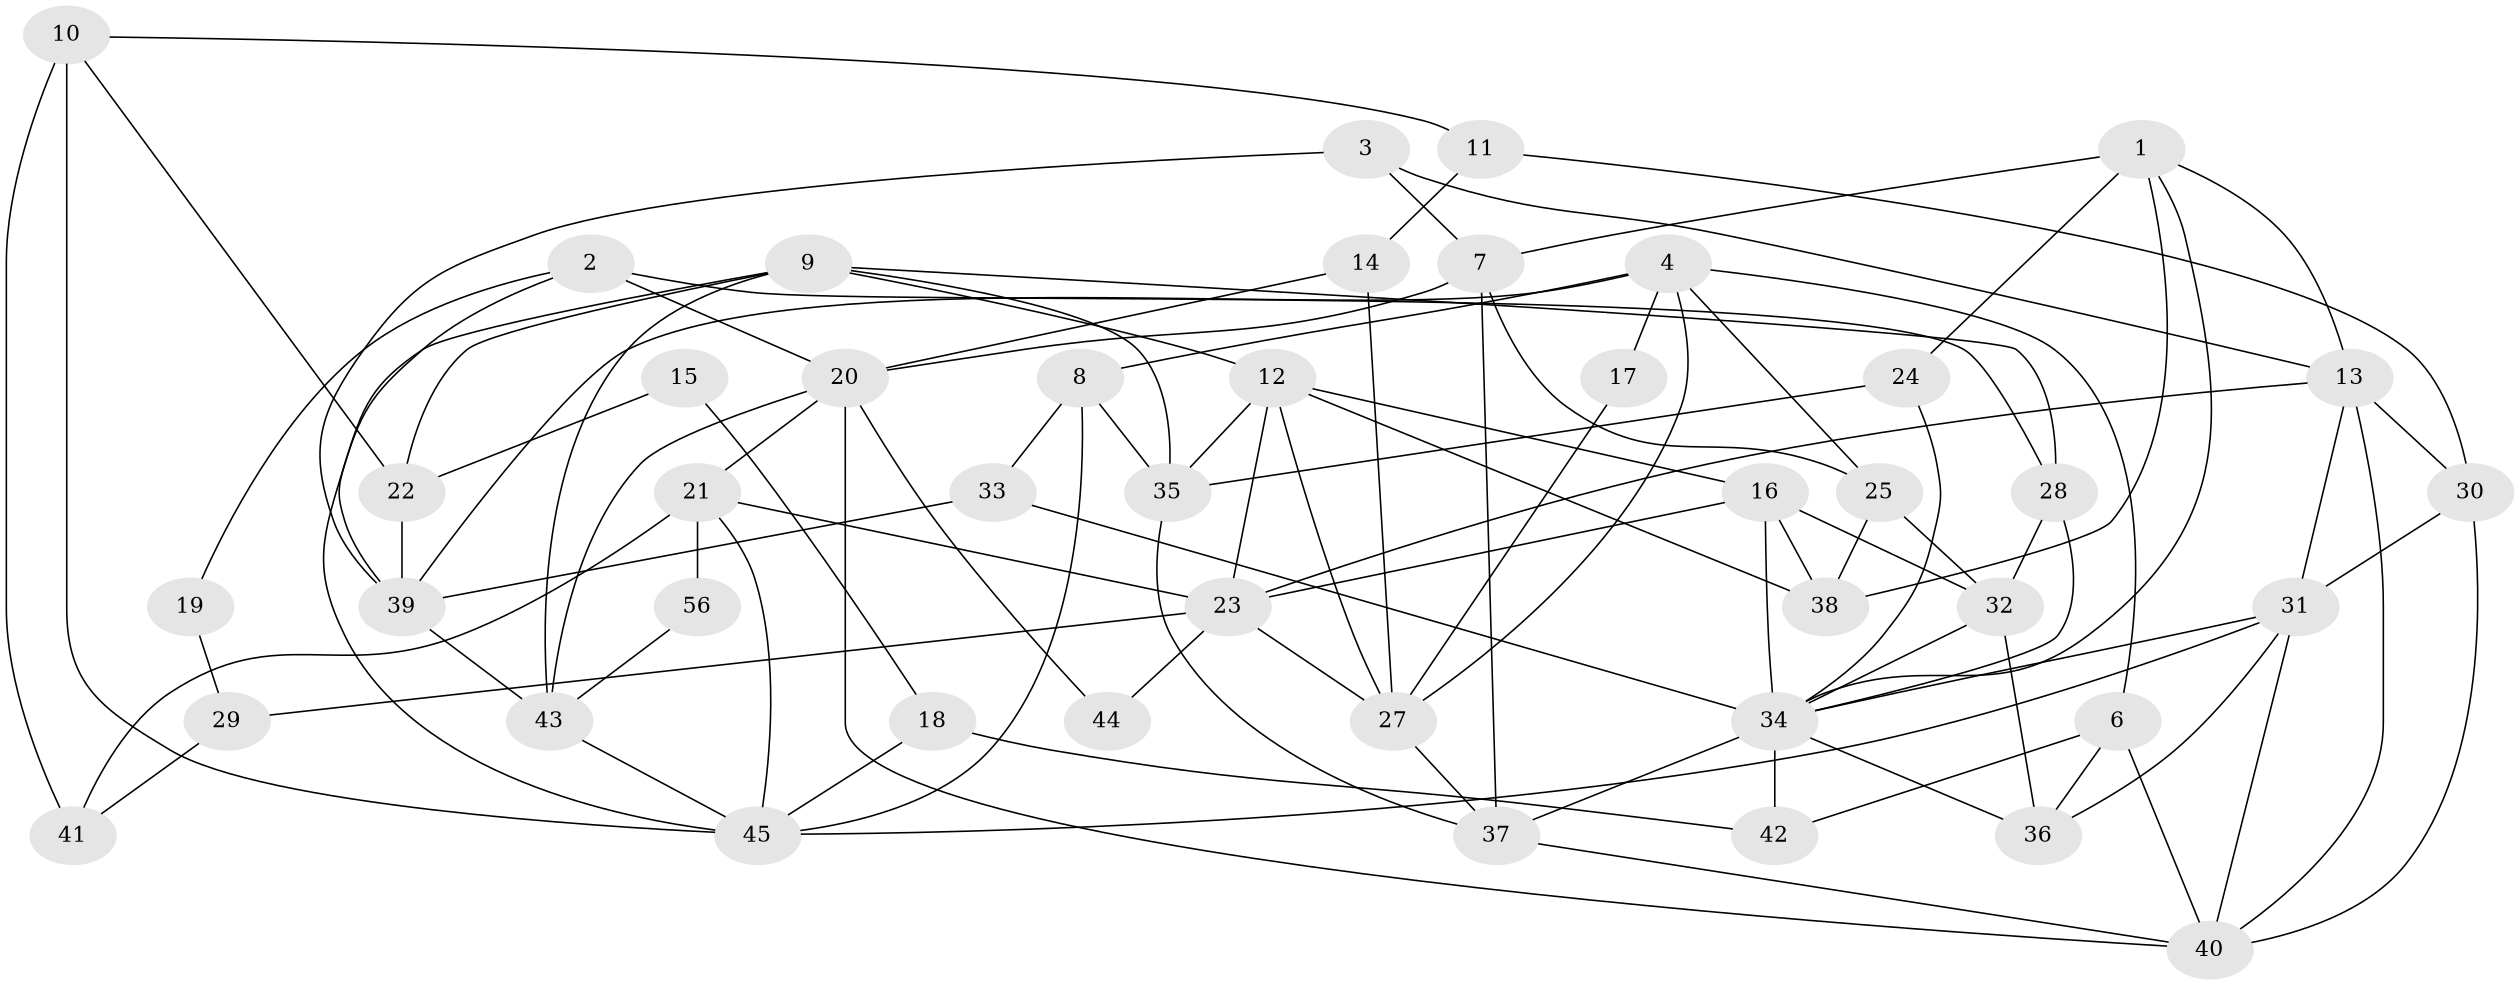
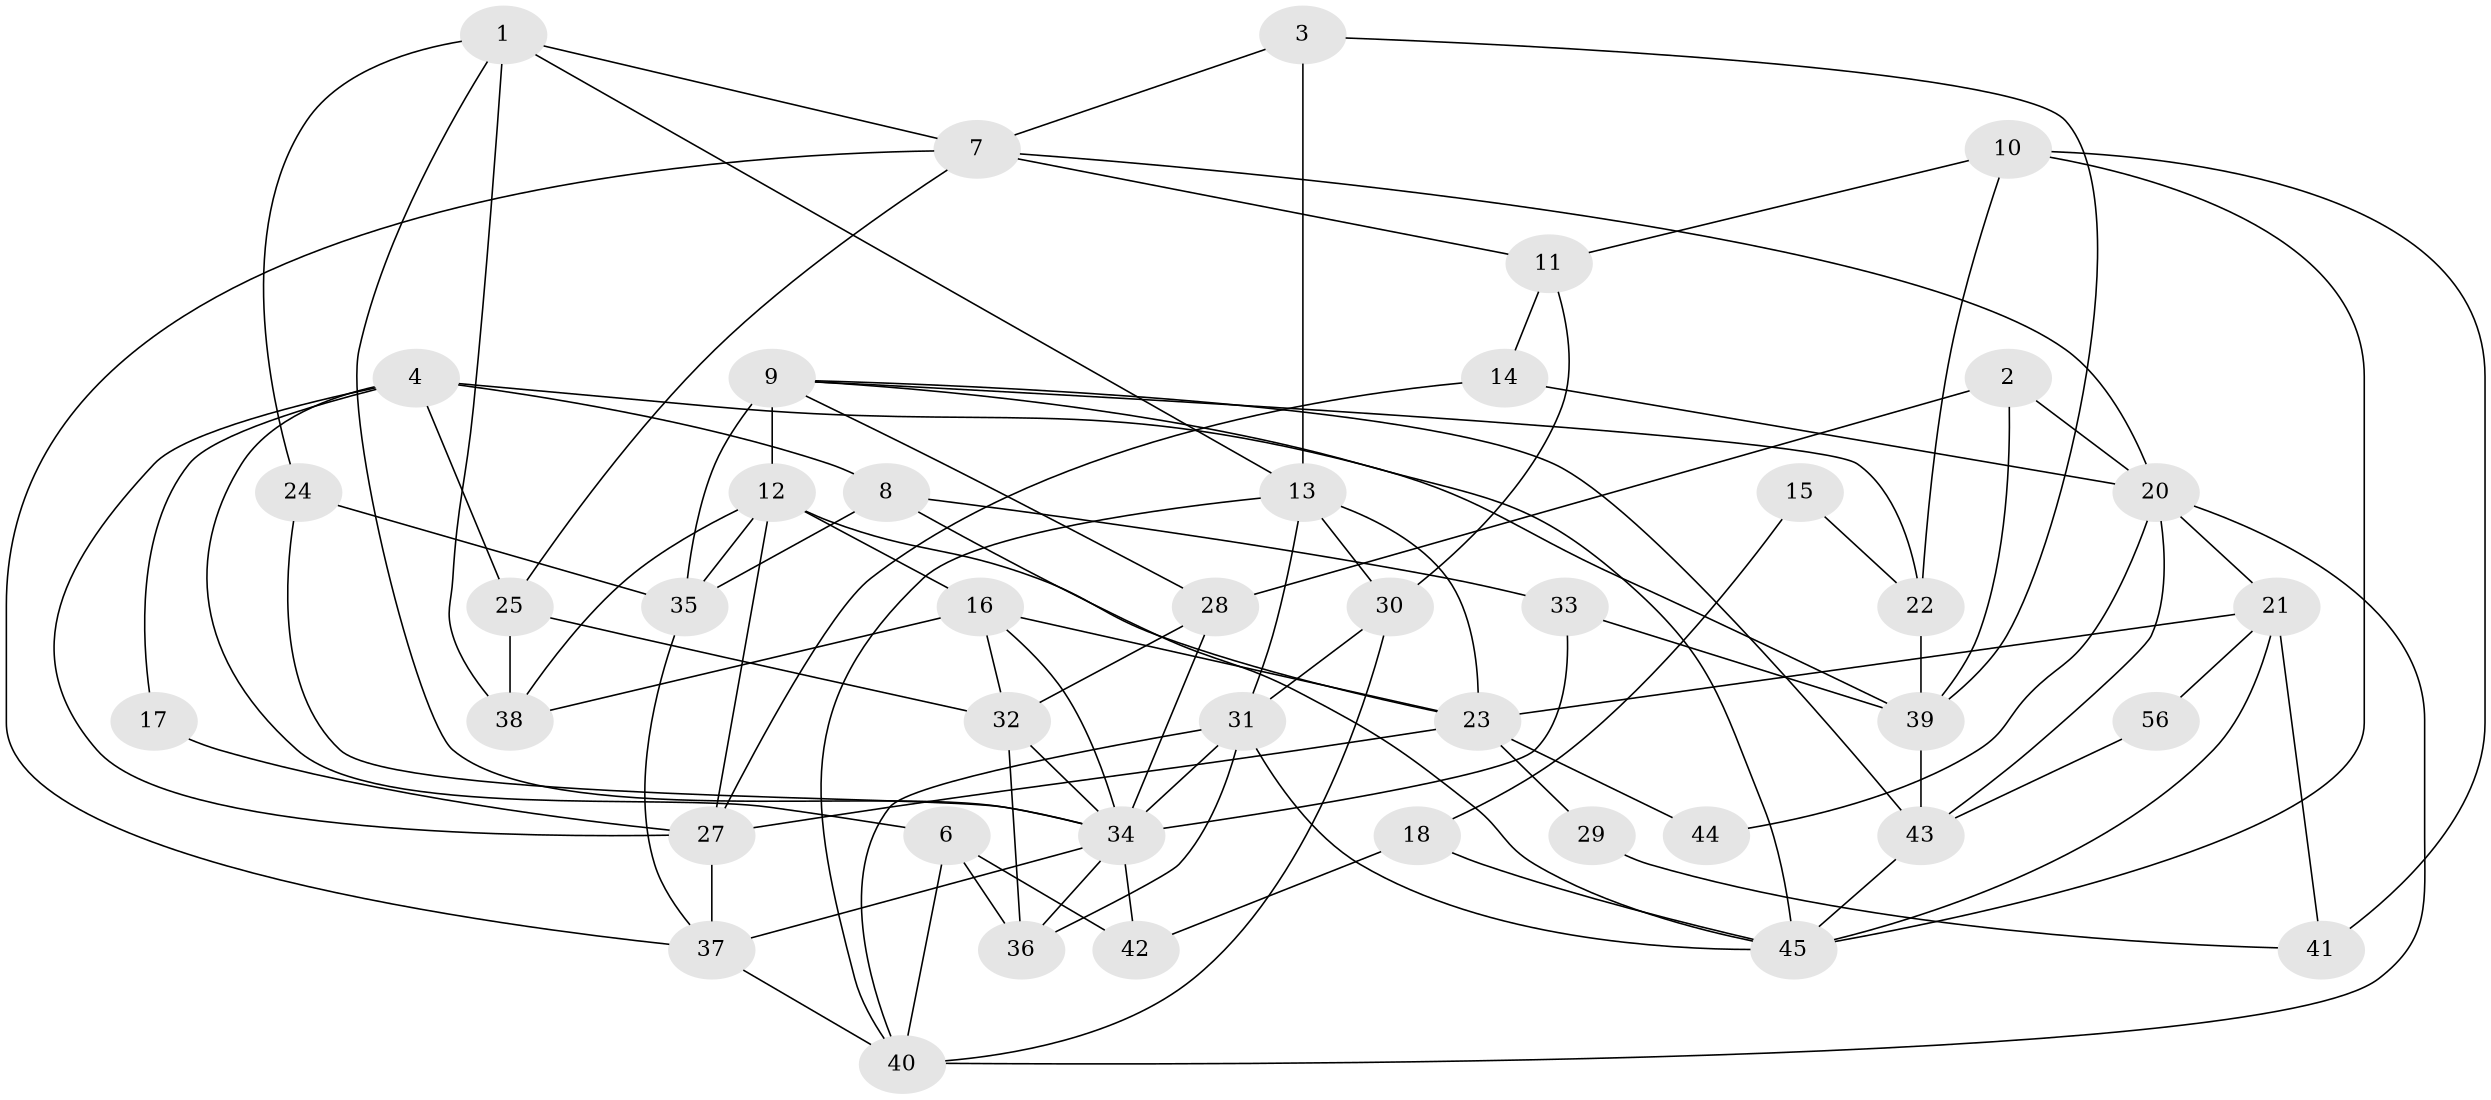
edge "7" -- "11": added
node "19": removed
